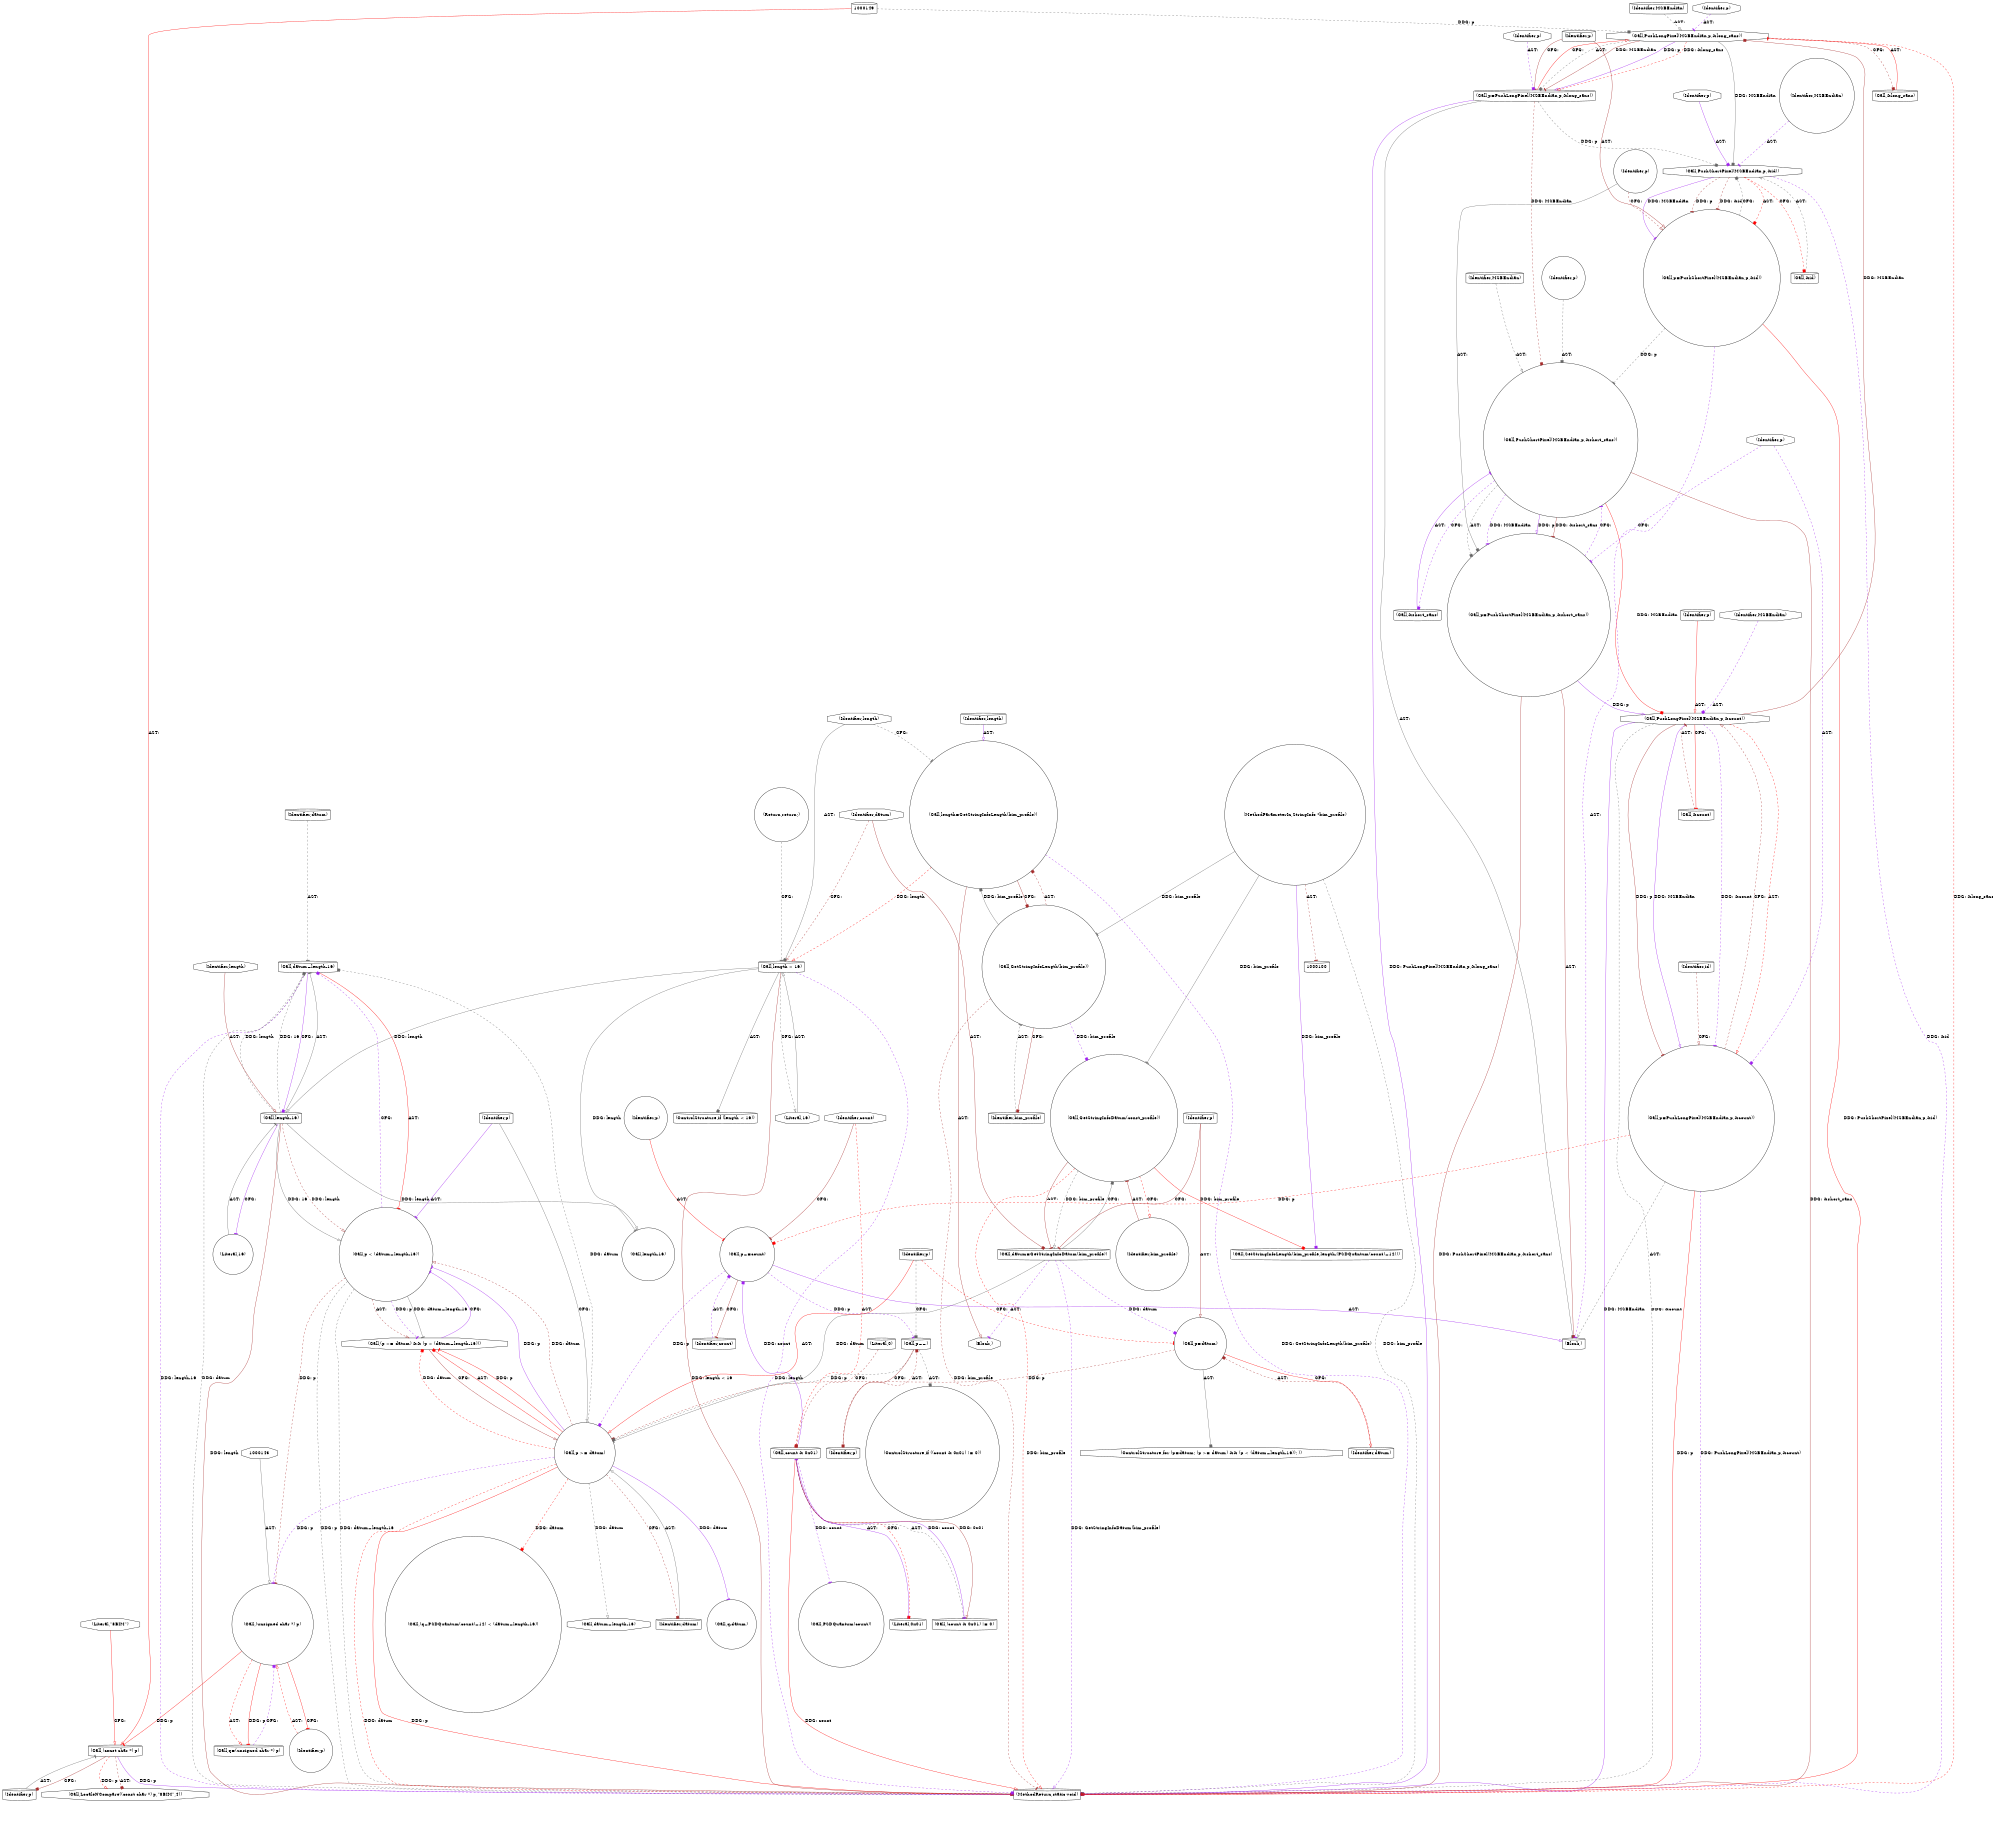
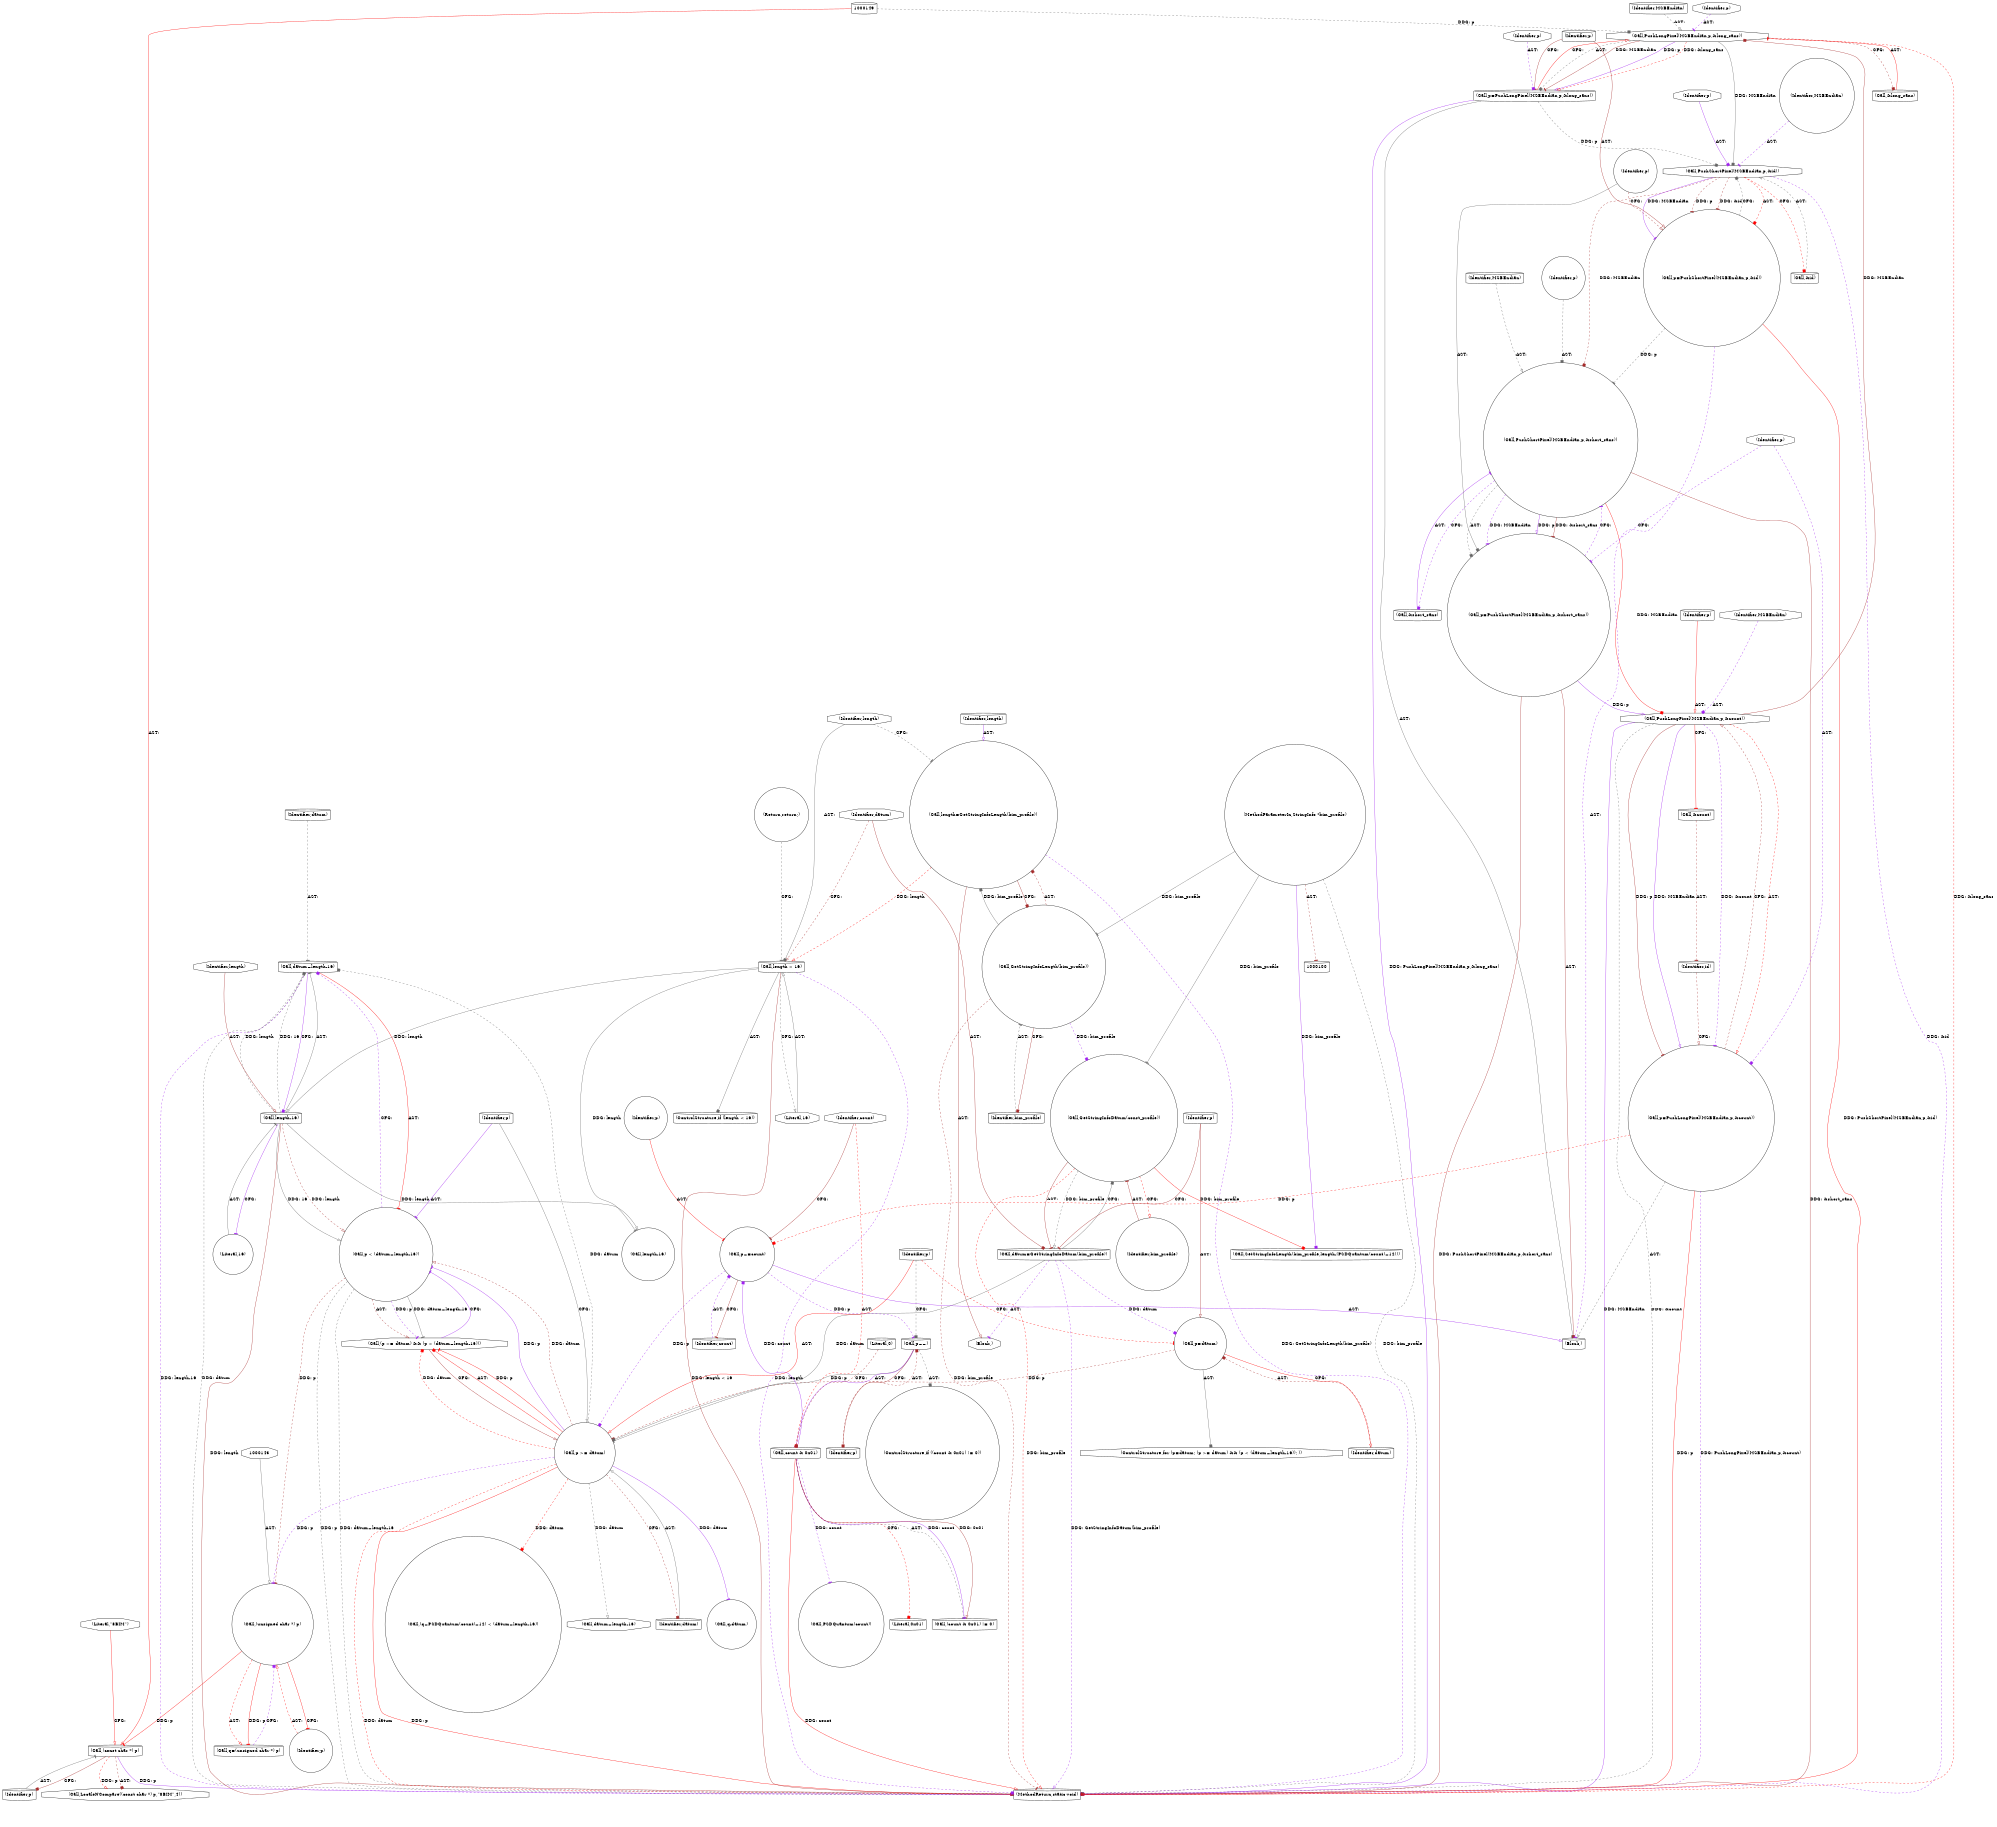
edge "(Call,p=PushLongPixel(MSBEndian,p,&long_sans))" -> "(Call,PushShortPixel(MSBEndian,p,&short_sans))": now "(Call,PushShortPixel(MSBEndian,p,&id))" -> "(Call,PushShortPixel(MSBEndian,p,&short_sans))"
edge "(Call,&count)" -> "(Call,PushLongPixel(MSBEndian,p,&count))": now "(Call,&count)" -> "(Identifier,id)"
edge "(Call,p++)" -> "(Call,p >= datum)": style dashed -> solid
edge "(Literal,0x01)" -> "(Call,count & 0x01)": now "(Call,p++)" -> "(Call,count & 0x01)"
